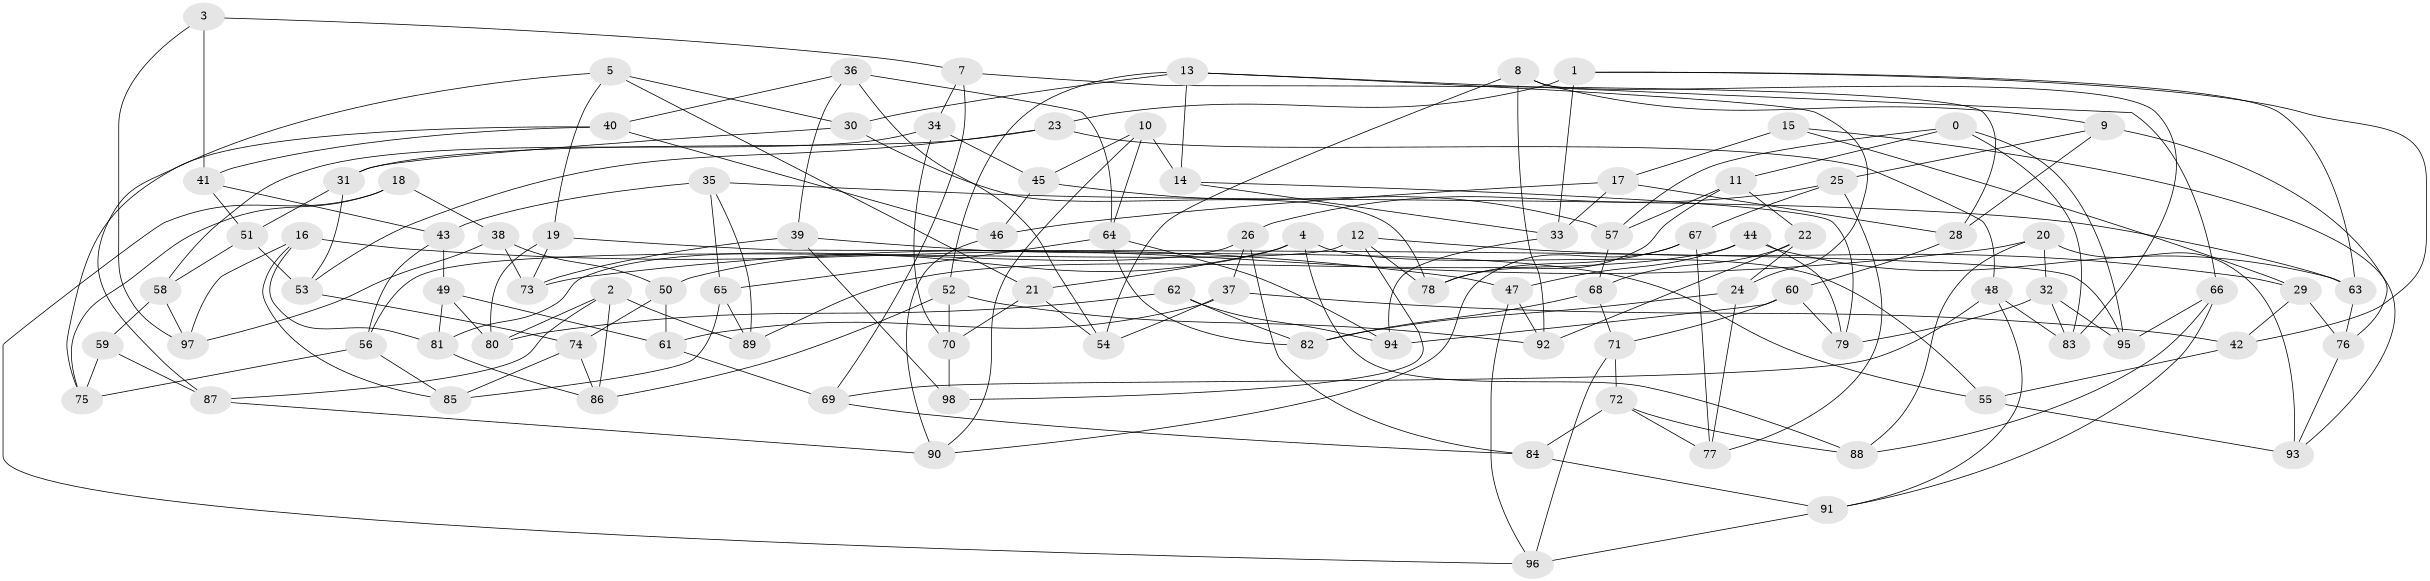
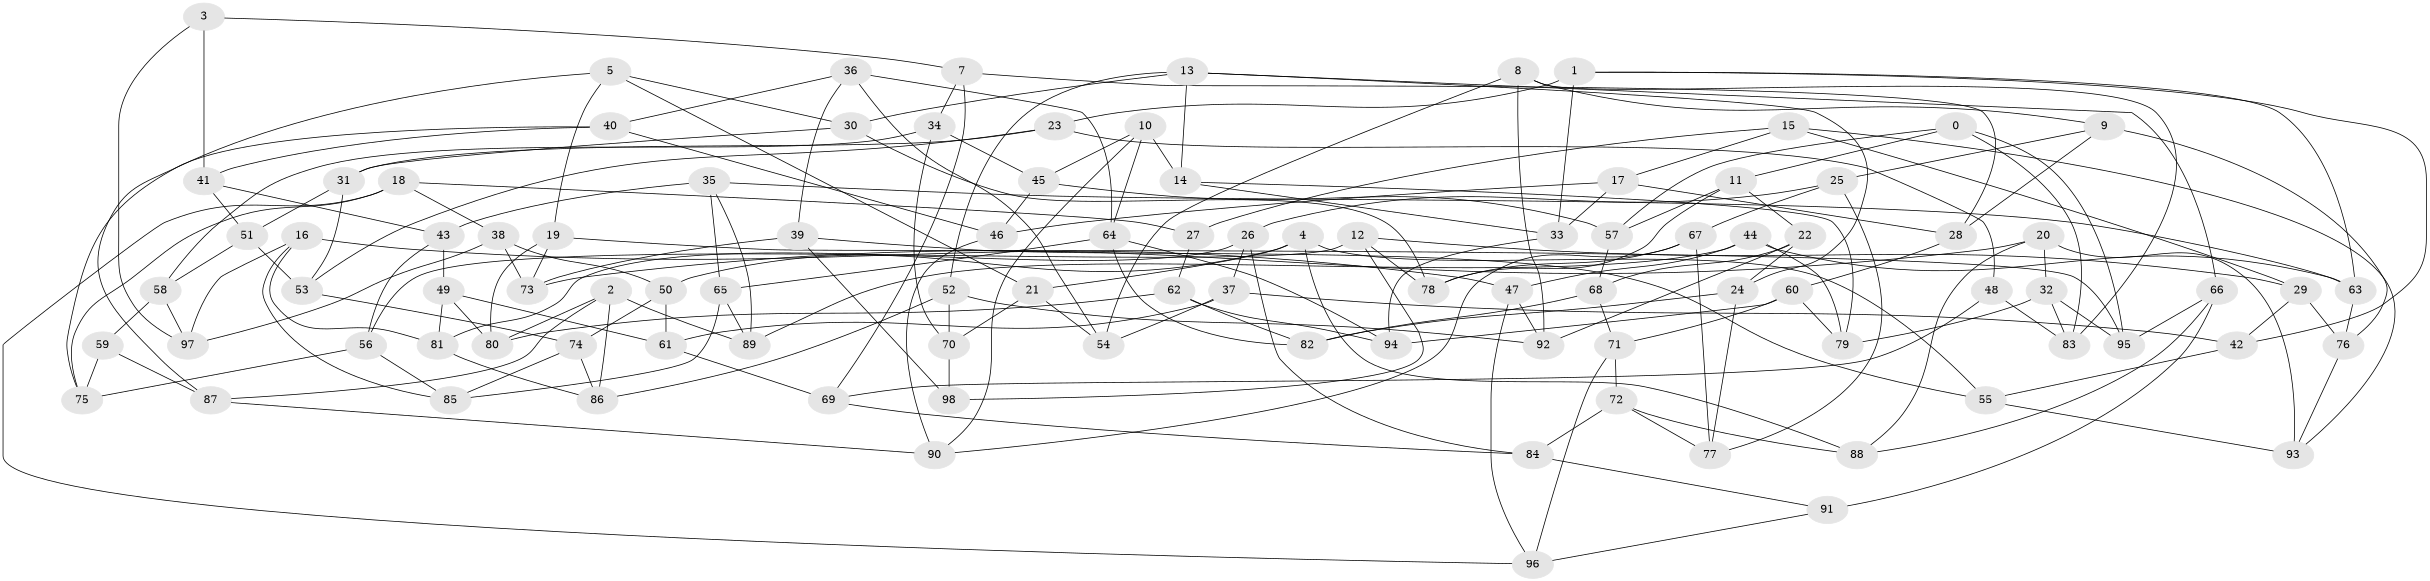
node "27": added
edge "48" -- "91": removed
